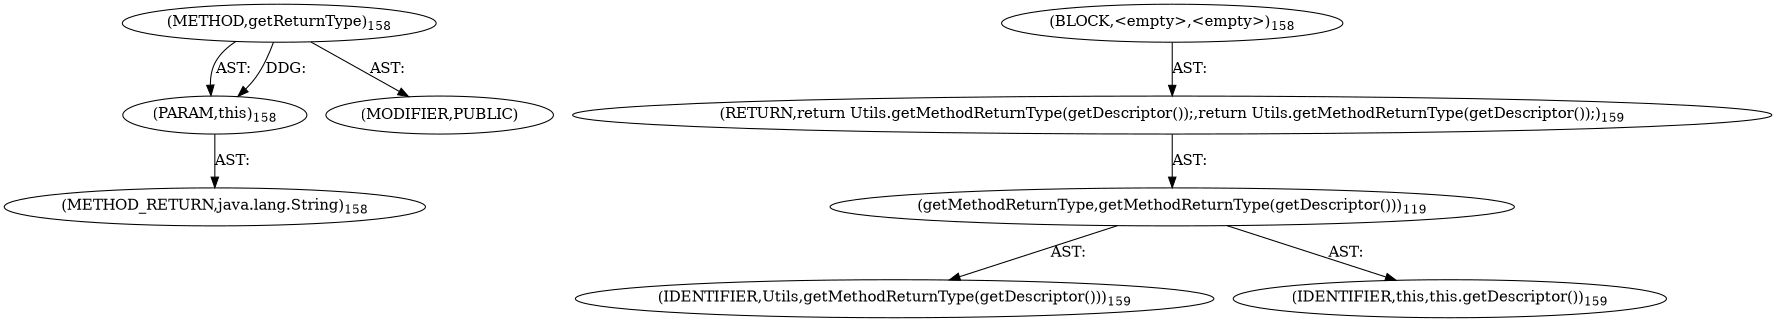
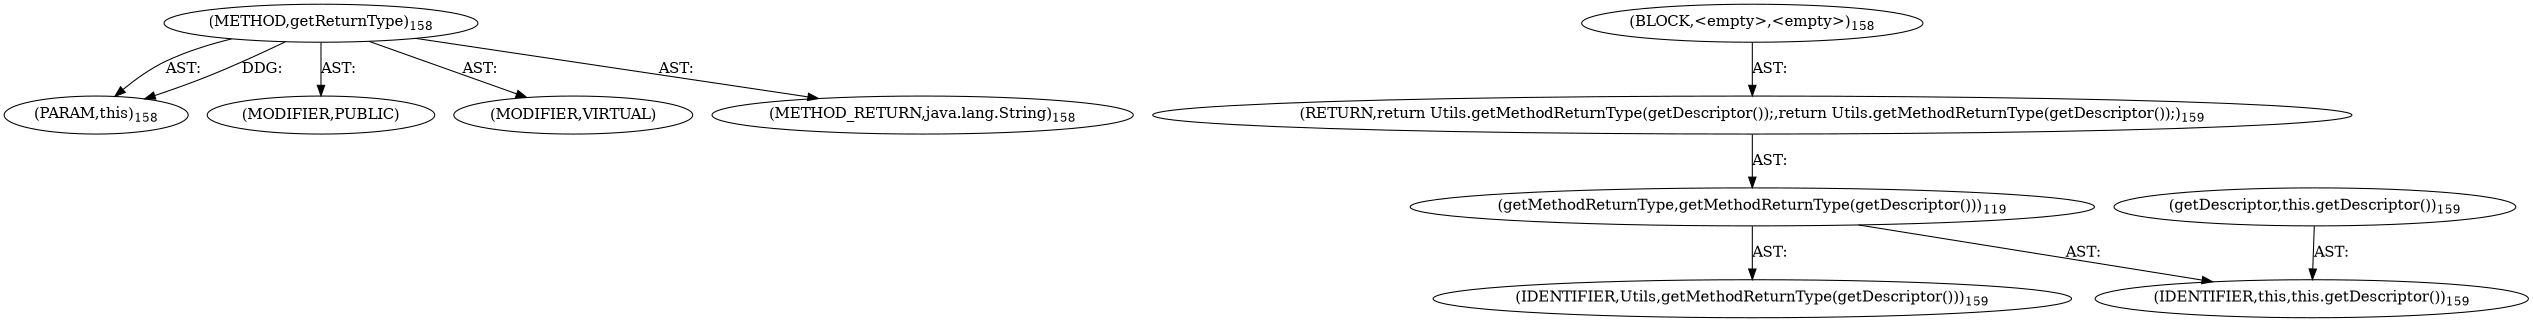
node "(MODIFIER,VIRTUAL)": added
edge "(PARAM,this)" -> "(METHOD_RETURN,java.lang.String)": now "(METHOD,getReturnType)" -> "(METHOD_RETURN,java.lang.String)"
node "(getDescriptor,this.getDescriptor())": added
